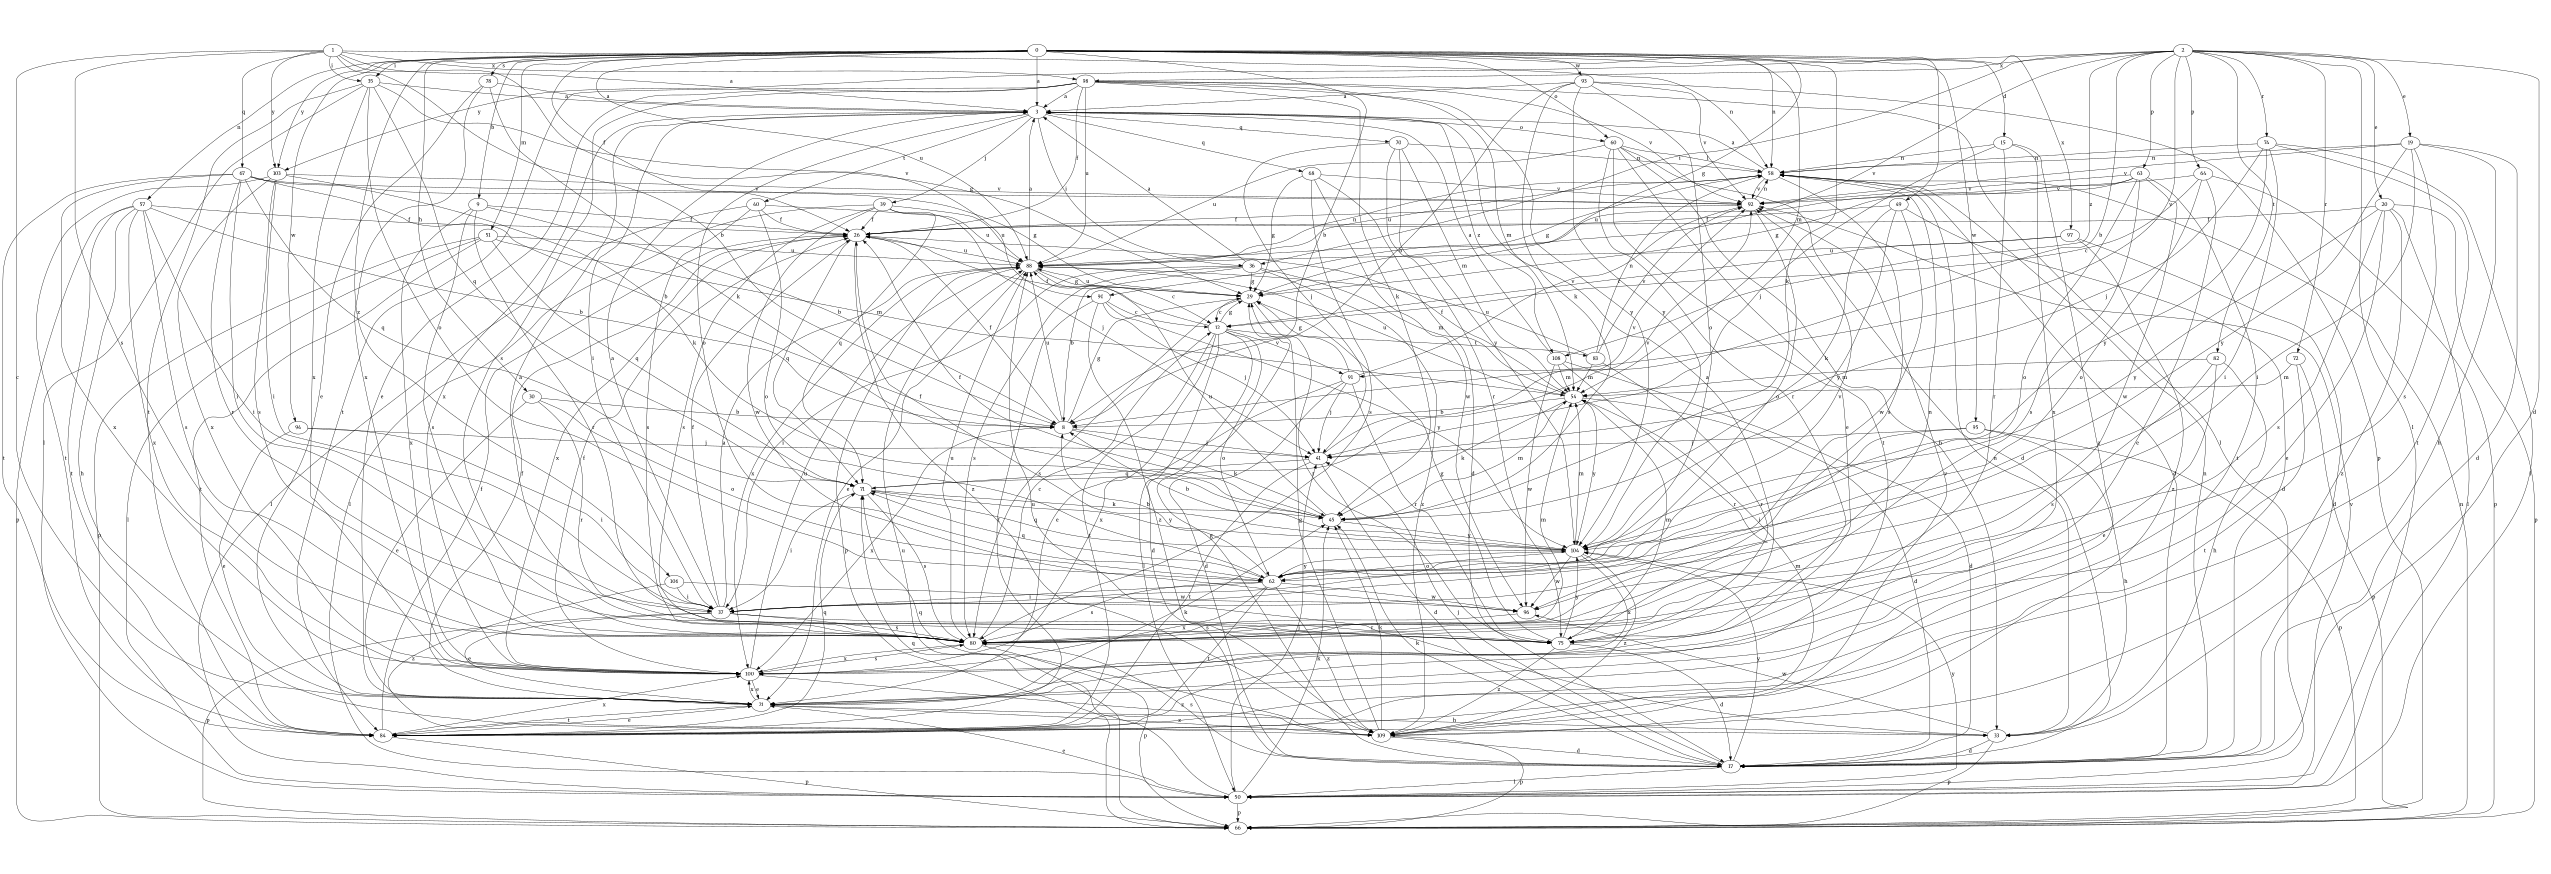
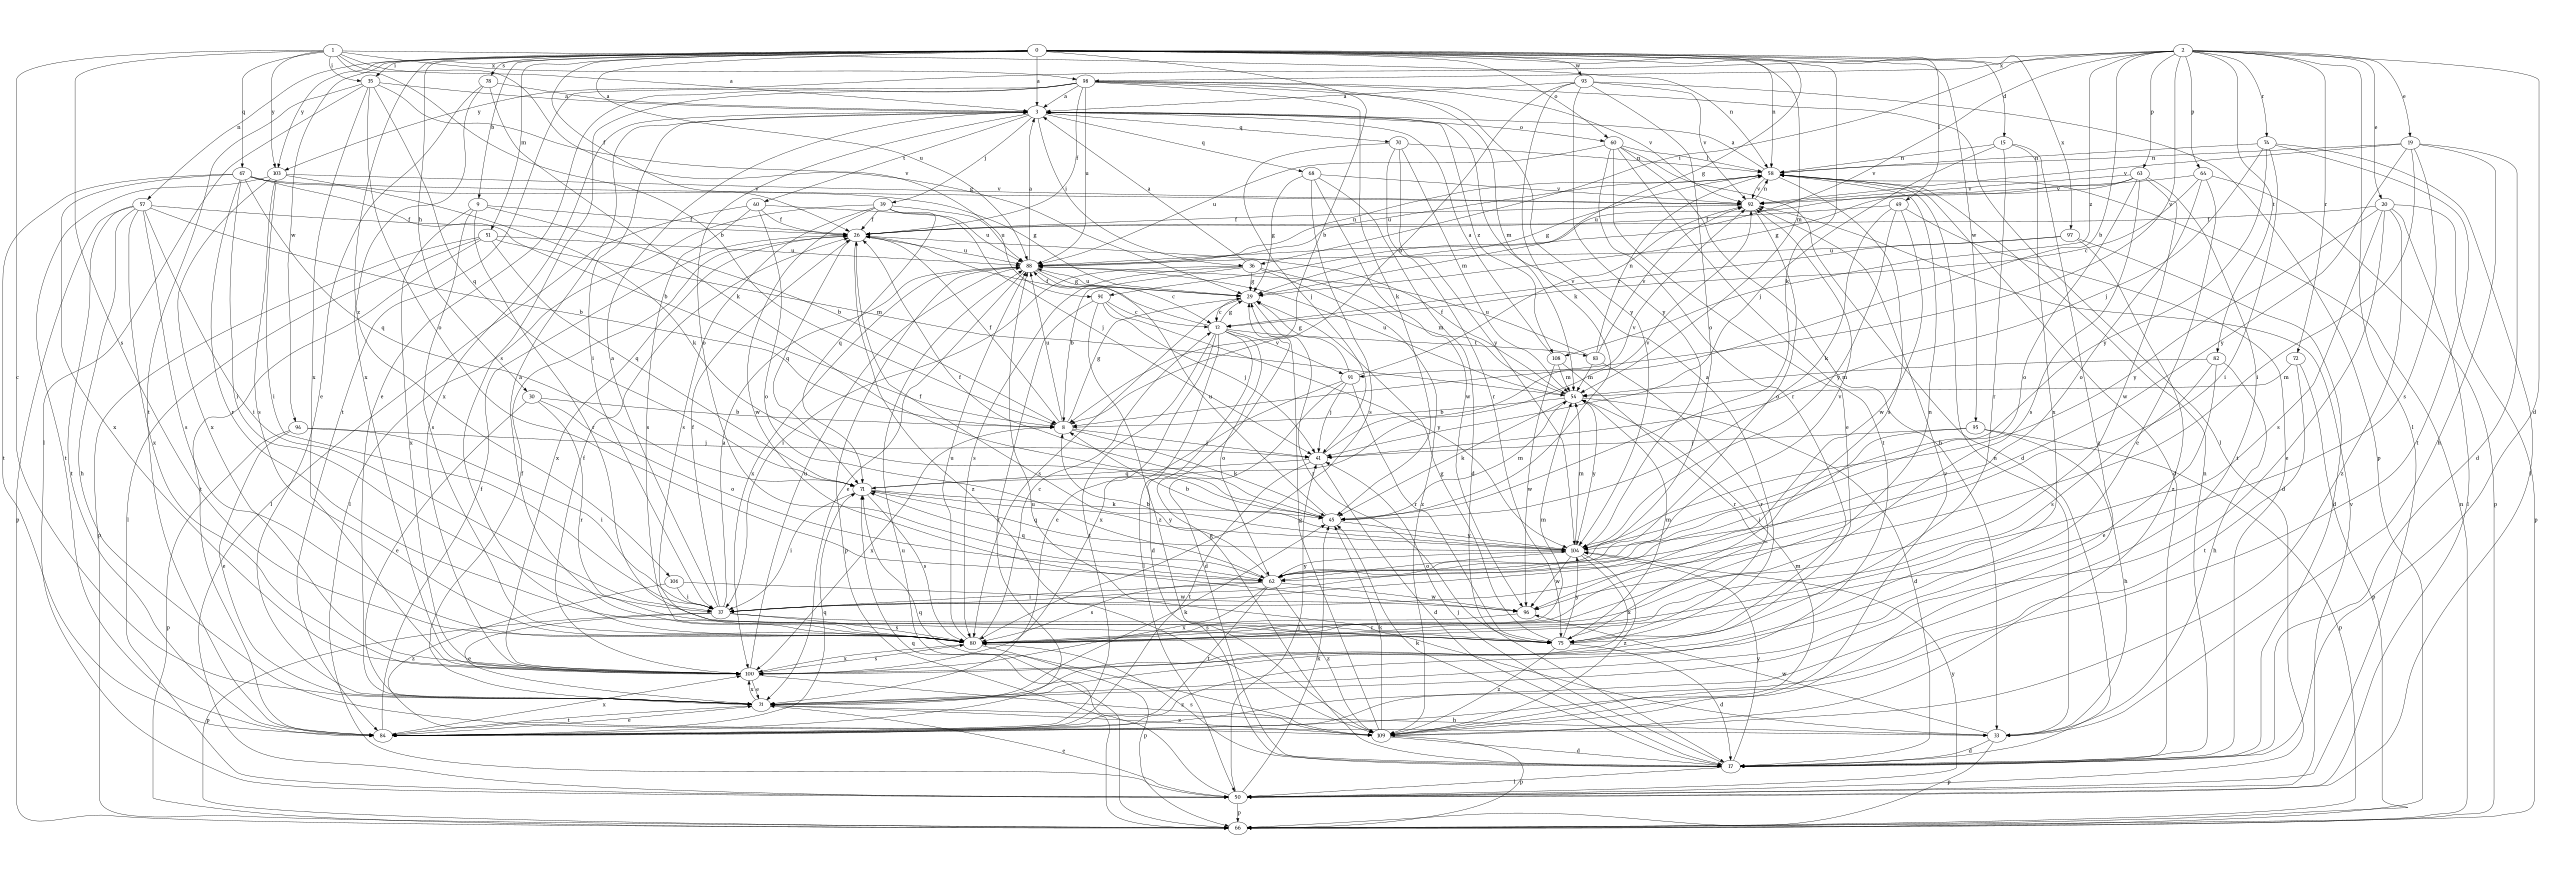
edge "108" -> "17": removed, label "d"
edge "84" -> "66": now "94" -> "66"
